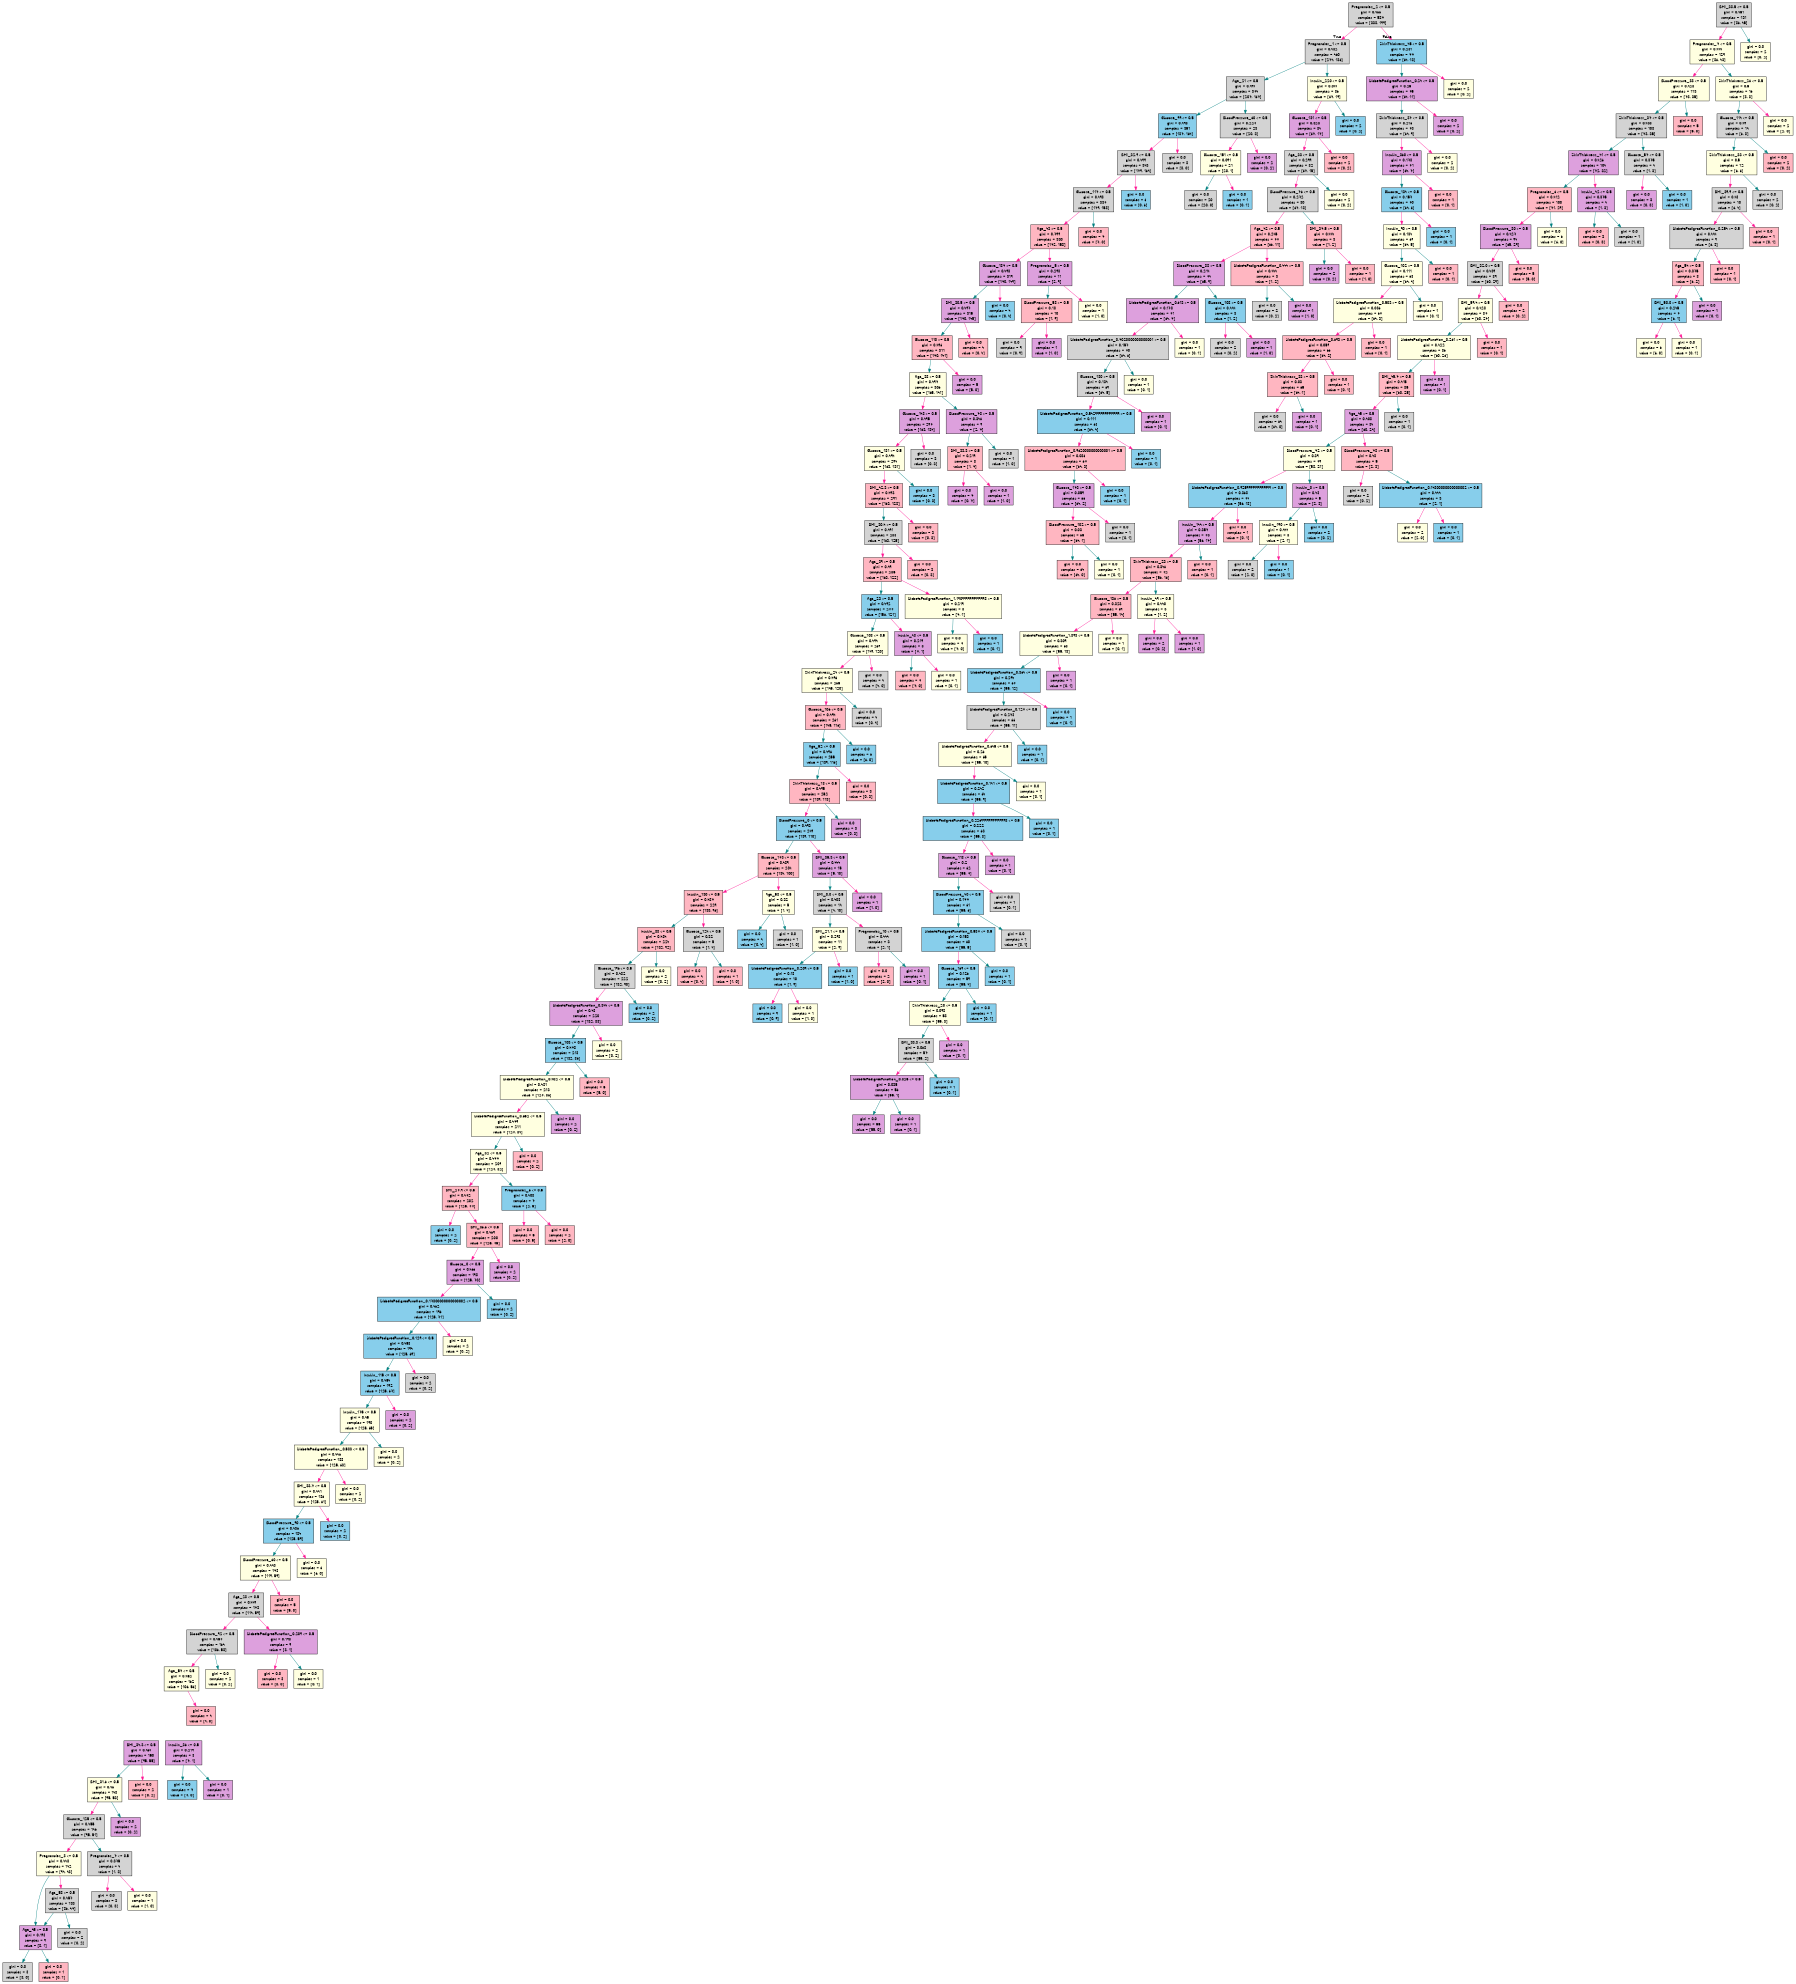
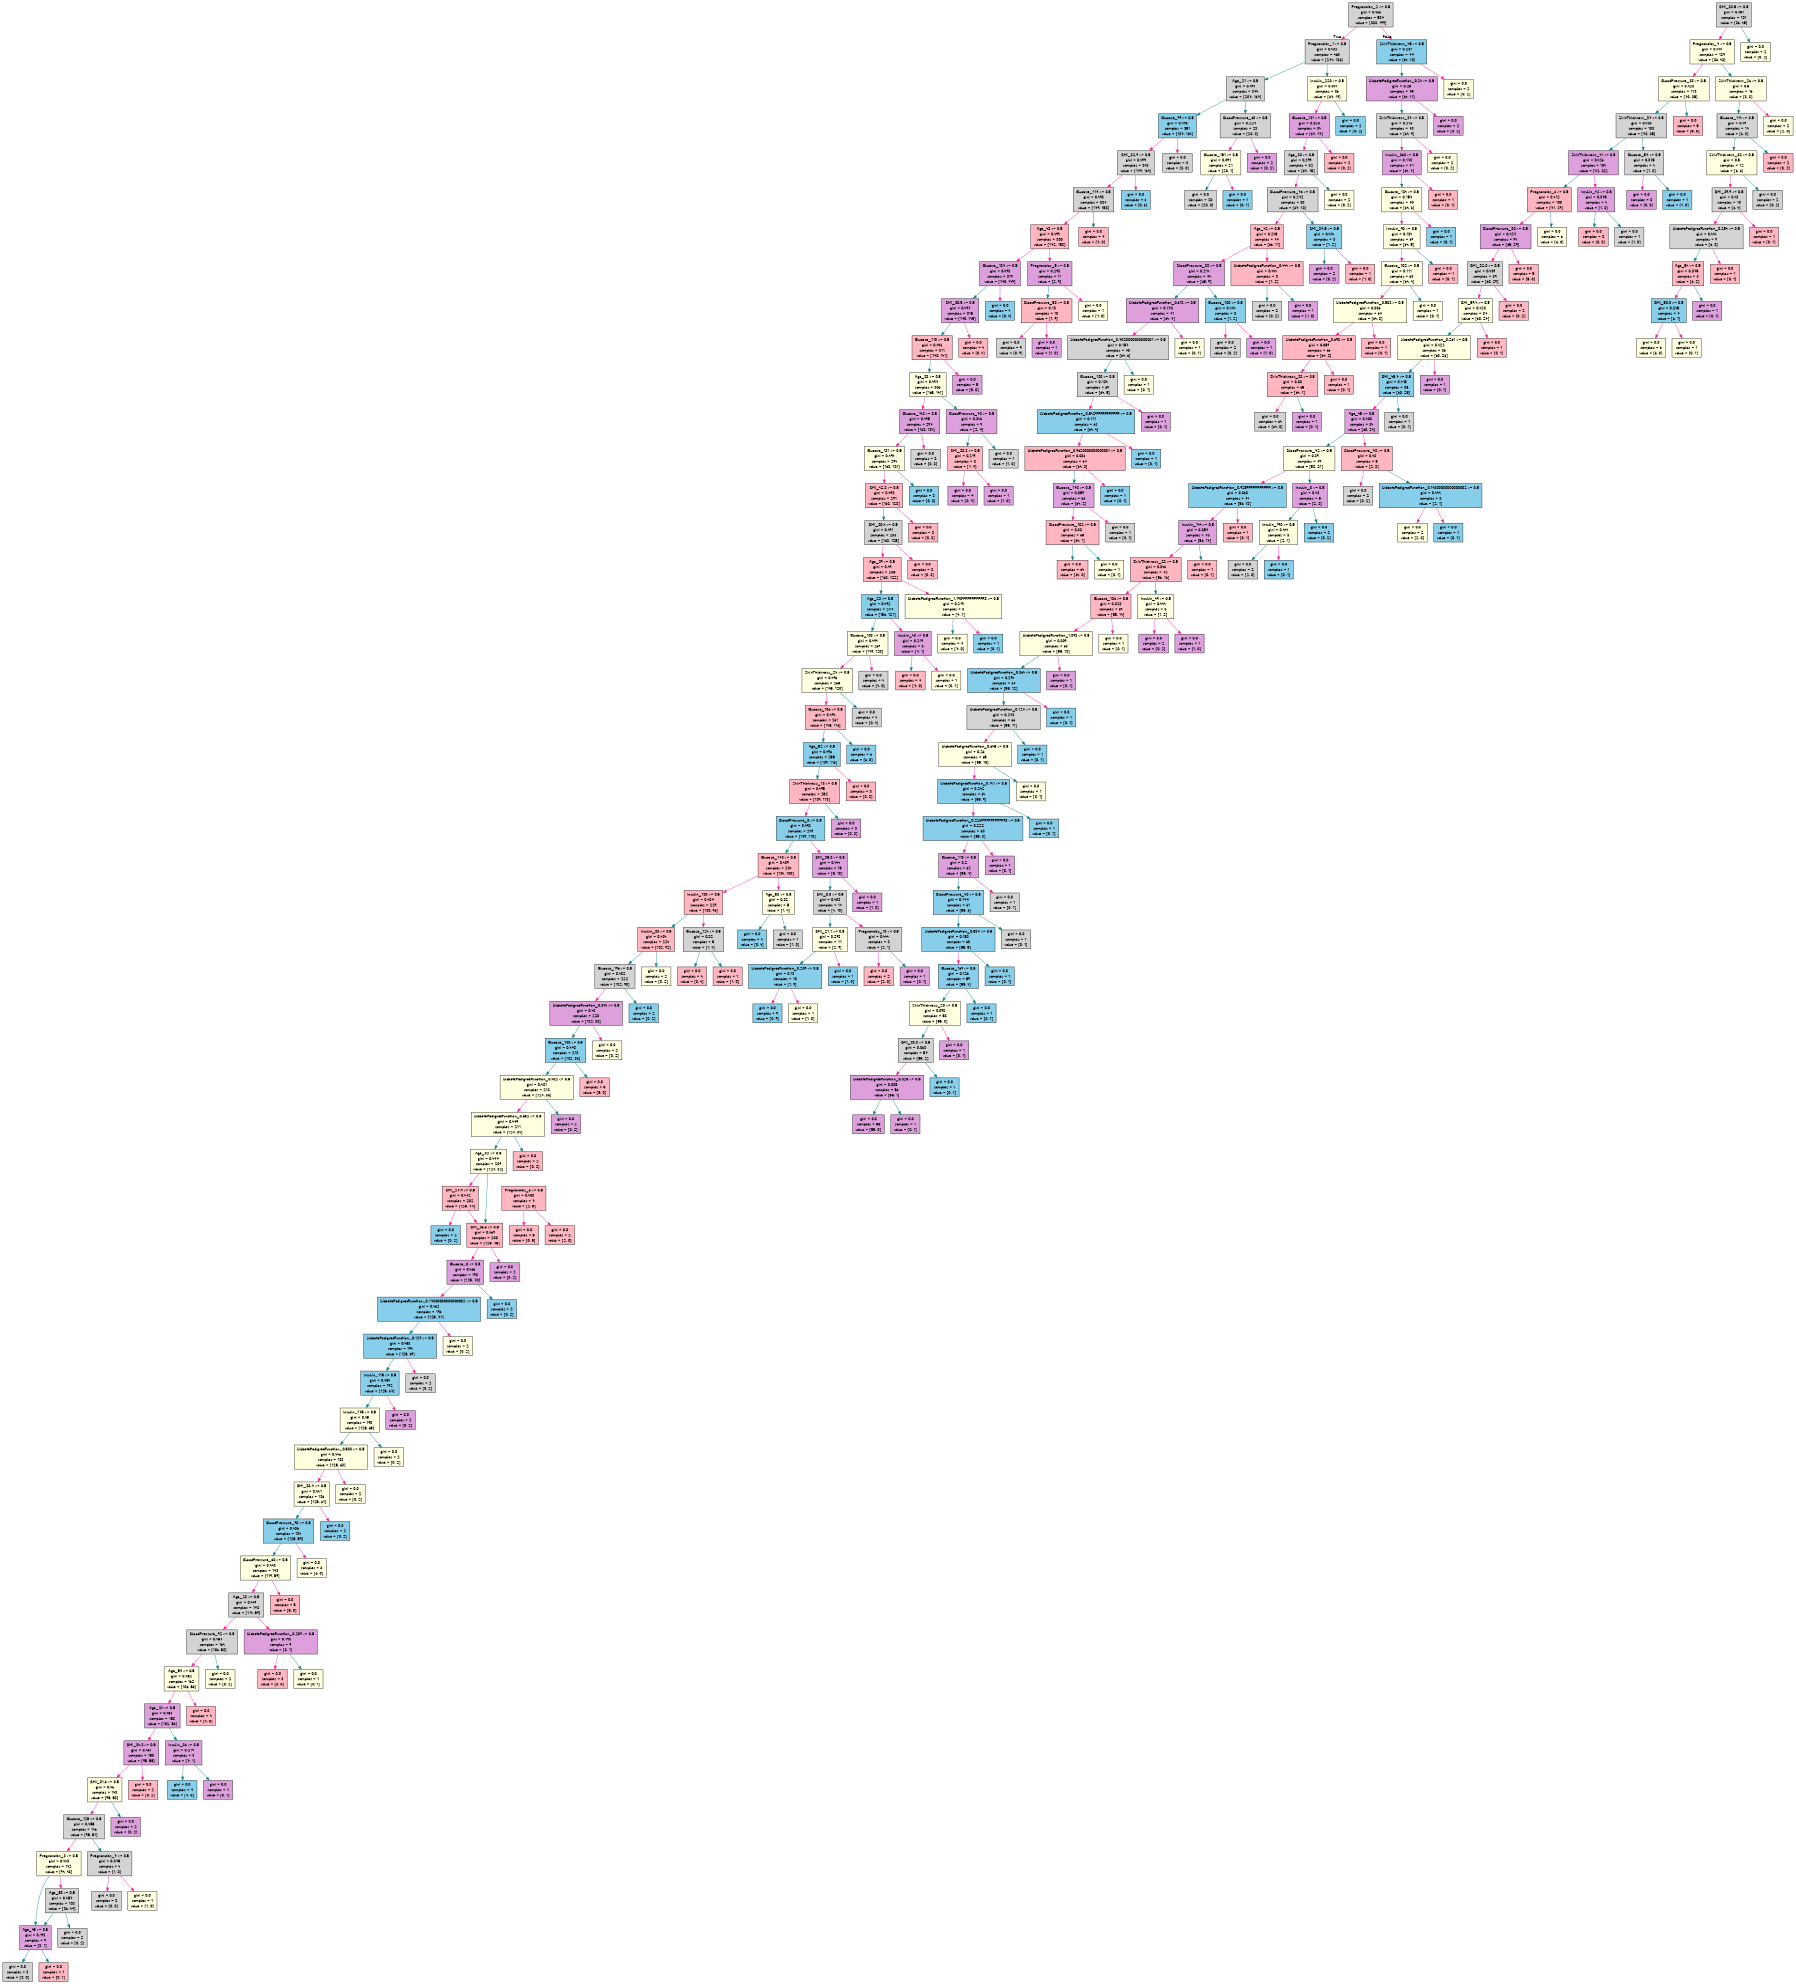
node "Glucose_134 <= 0.5 gini = 0.157 samples = 70 value = [64, 6]": fillcolor skyblue -> lightyellow
node "Age_43 <= 0.5 gini = 0.799 samples = 330 value = [172, 158]": label "Age_43 <= 0.5 gini = 0.799 samples = 330 value = [172, 158]" -> "Age_43 <= 0.5 gini = 0.499 samples = 330 value = [172, 158]"
node "BMI_37.5 <= 0.5 gini = 0.444 samples = 3 value = [1, 2]": fillcolor lightpink -> skyblue
edge "Insulin_90 <= 0.5 gini = 0.134 samples = 69 value = [64, 5]" -> "Glucose_102 <= 0.5 gini = 0.111 samples = 68 value = [64, 4]": color teal -> deeppink
node "BMI_45.7 <= 0.5 gini = 0.415 samples = 85 value = [60, 25]": fillcolor lightpink -> skyblue
node "Insulin_49 <= 0.5 gini = 0.440 samples = 3 value = [1, 2]": label "Insulin_49 <= 0.5 gini = 0.440 samples = 3 value = [1, 2]" -> "Insulin_49 <= 0.5 gini = 0.444 samples = 3 value = [1, 2]"
edge "Age_32 <= 0.5 gini = 0.477 samples = 209 value = [127, 82]" -> "Pregnancies_6 <= 0.5 gini = 0.408 samples = 7 value = [2, 5]": now "Age_32 <= 0.5 gini = 0.477 samples = 209 value = [127, 82]" -> "BMI_36.6 <= 0.5 gini = 0.469 samples = 200 value = [125, 75]"
node "Pregnancies_6 <= 0.5 gini = 0.408 samples = 7 value = [2, 5]": fillcolor skyblue -> lightpink
node "Age_24 <= 0.5 gini = 0.458 samples = 158 value = [102, 56]": added
edge "BMI_34.3 <= 0.5 gini = 0.464 samples = 150 value = [95, 55]" -> "BMI_31.6 <= 0.5 gini = 0.46 samples = 148 value = [95, 53]": color teal -> deeppink
